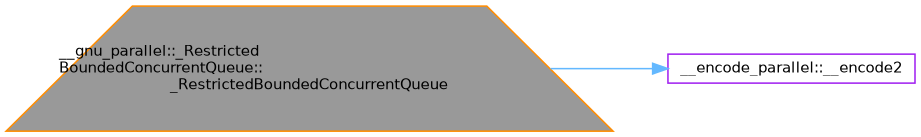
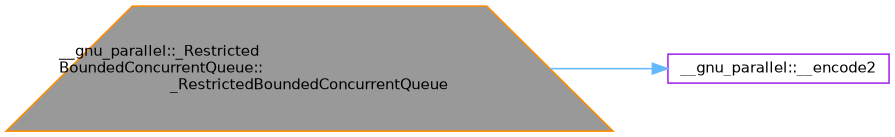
node "__encode_parallel::__encode2": label "__encode_parallel::__encode2" -> "__gnu_parallel::__encode2"
